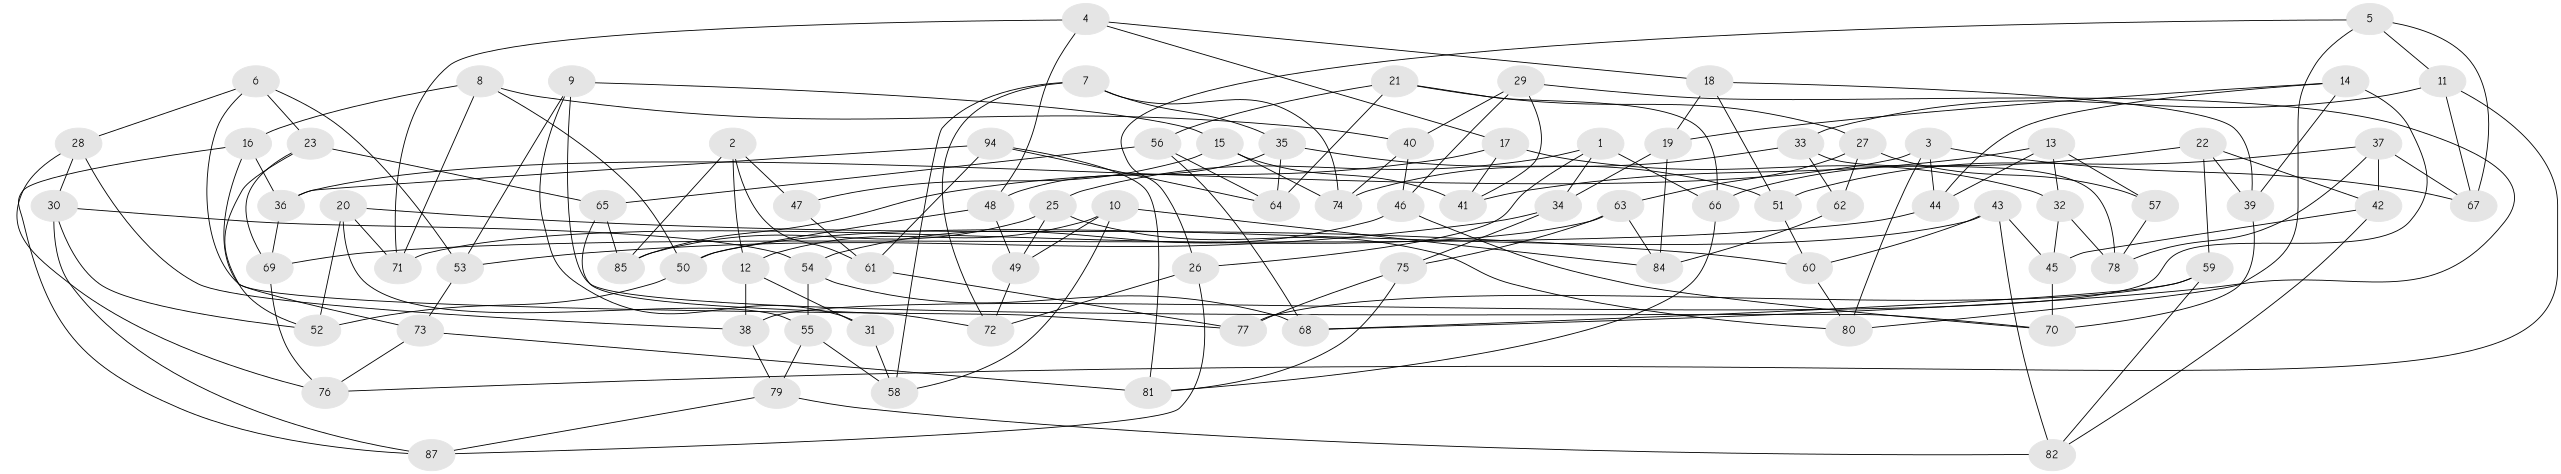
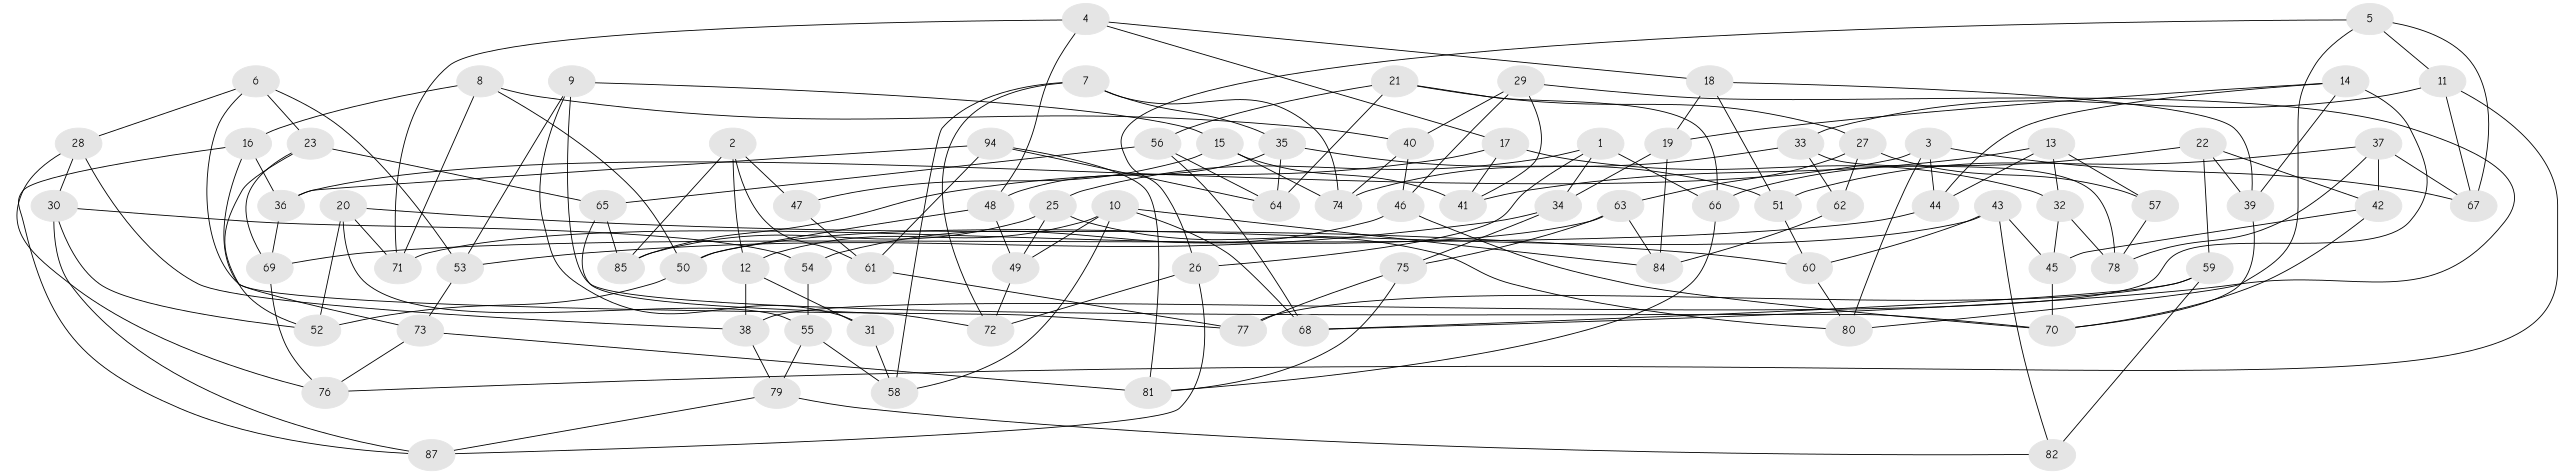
edge "54" -- "68": now "10" -- "68"
edge "42" -- "82": now "42" -- "70"
